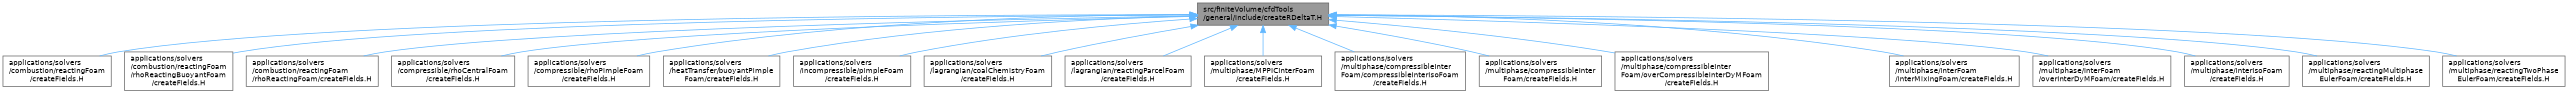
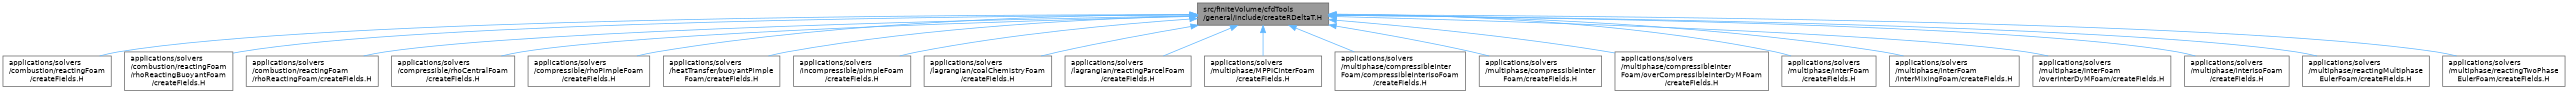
node "applications/solvers /multiphase/interFoam /createFields.H": added
